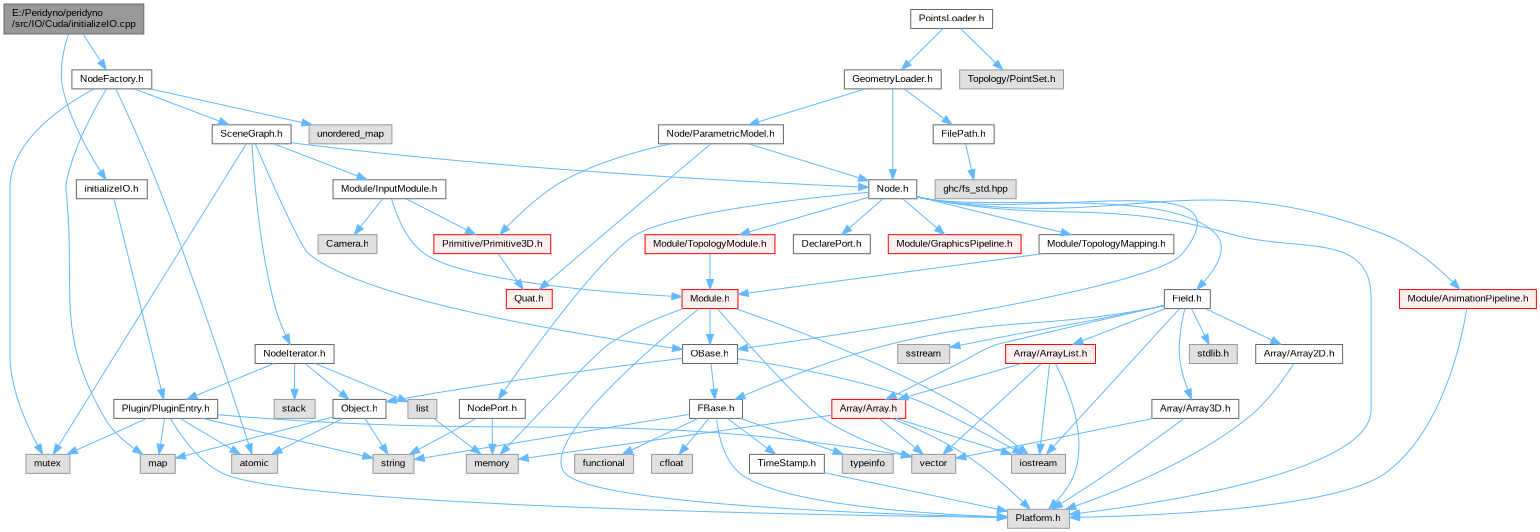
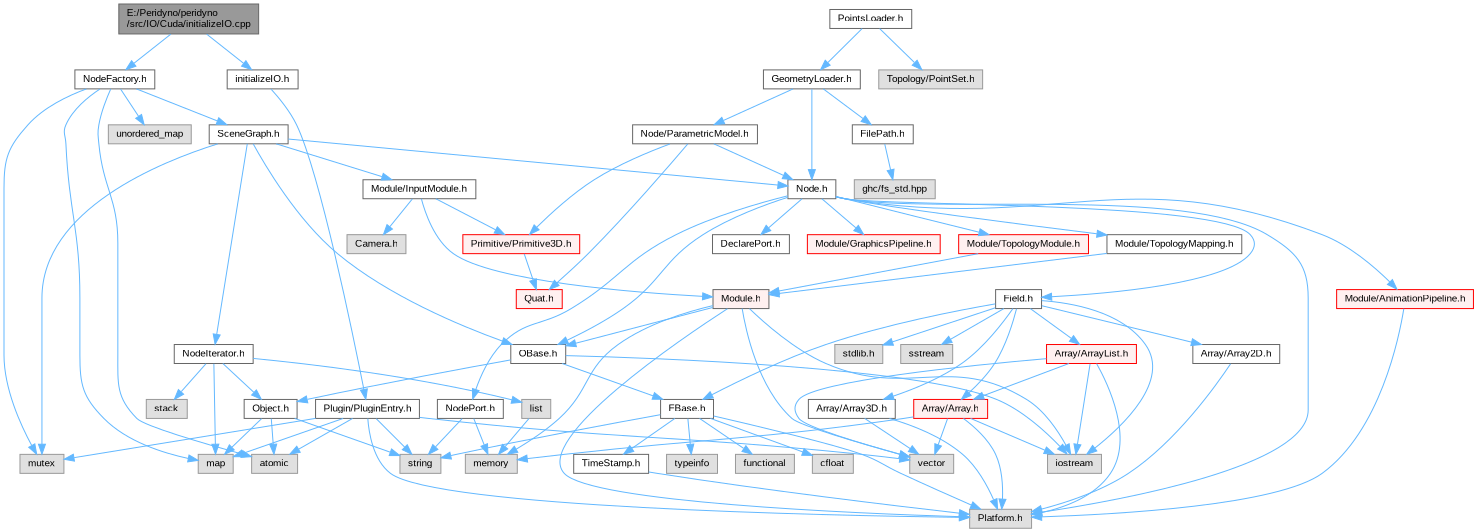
node "Module.h": color red -> grey40
edge "NodeIterator.h" -> "Plugin/PluginEntry.h": now "NodeIterator.h" -> "map"
